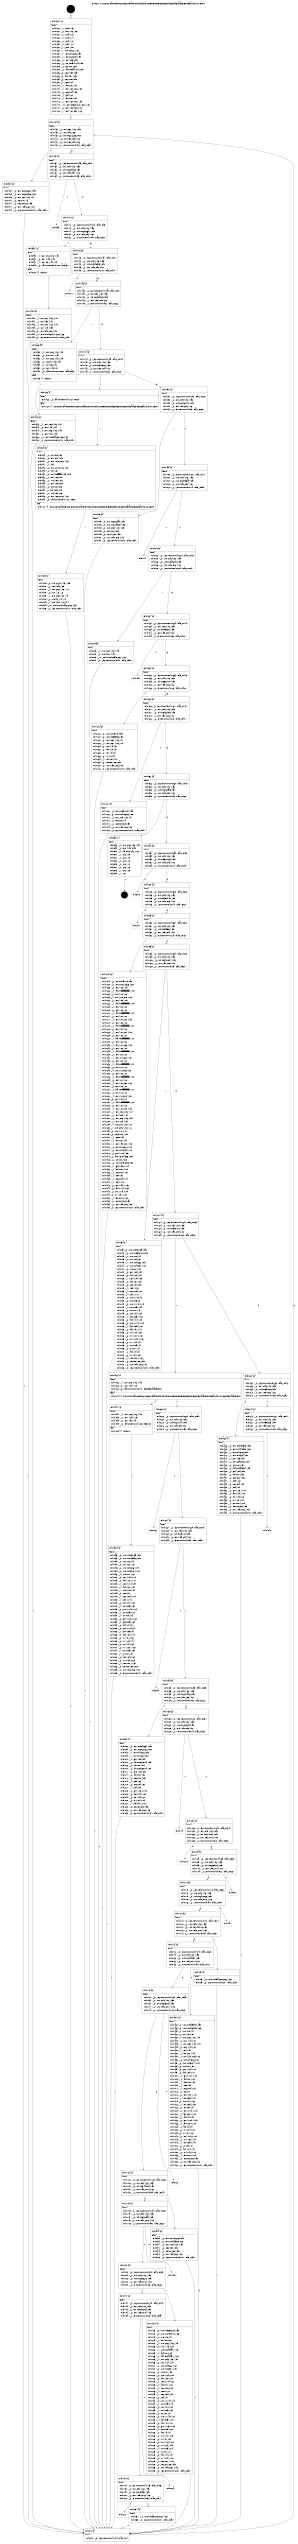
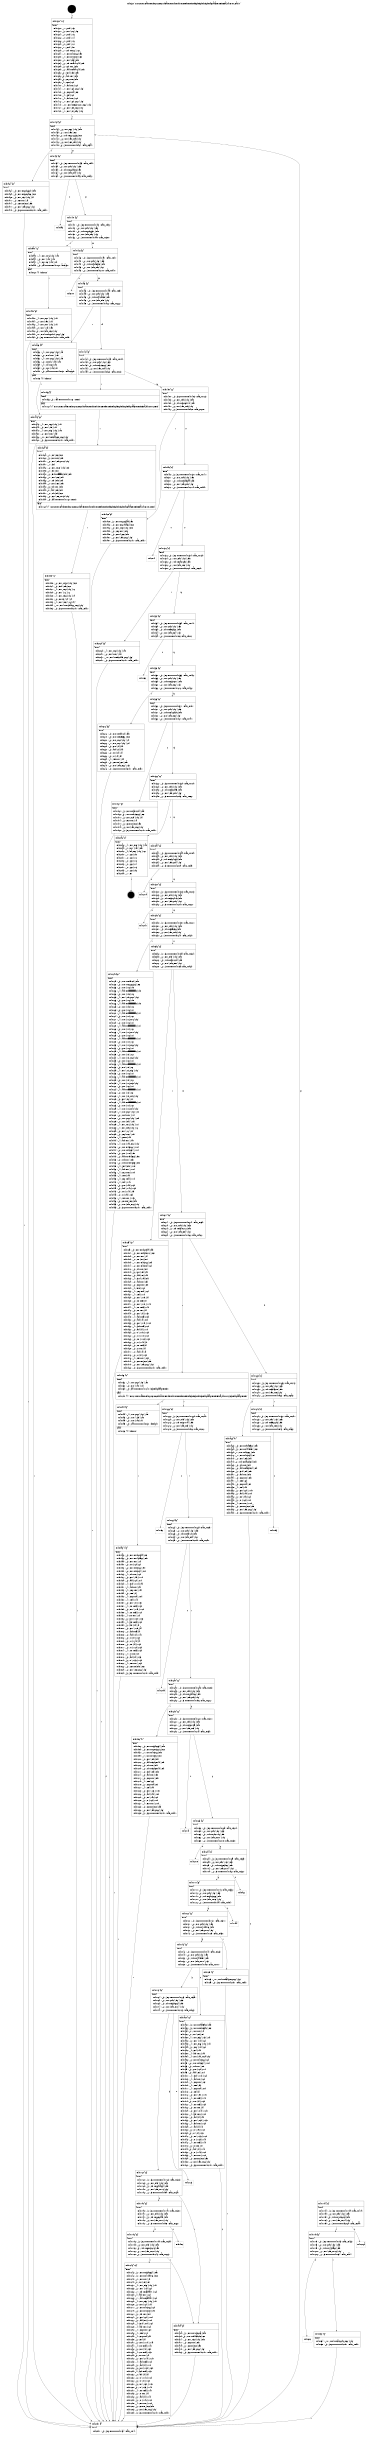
edge "0x4017b8 [28]" -> "0x4017d4 [28]": now "0x4017b8 [28]" -> "0x401a0a [30]"
